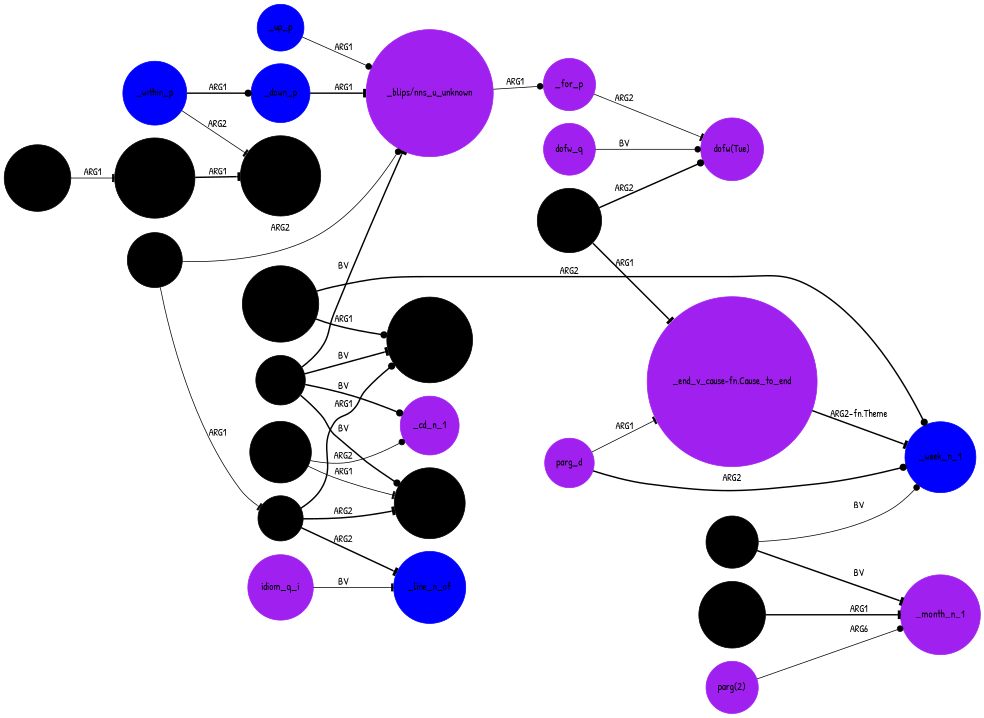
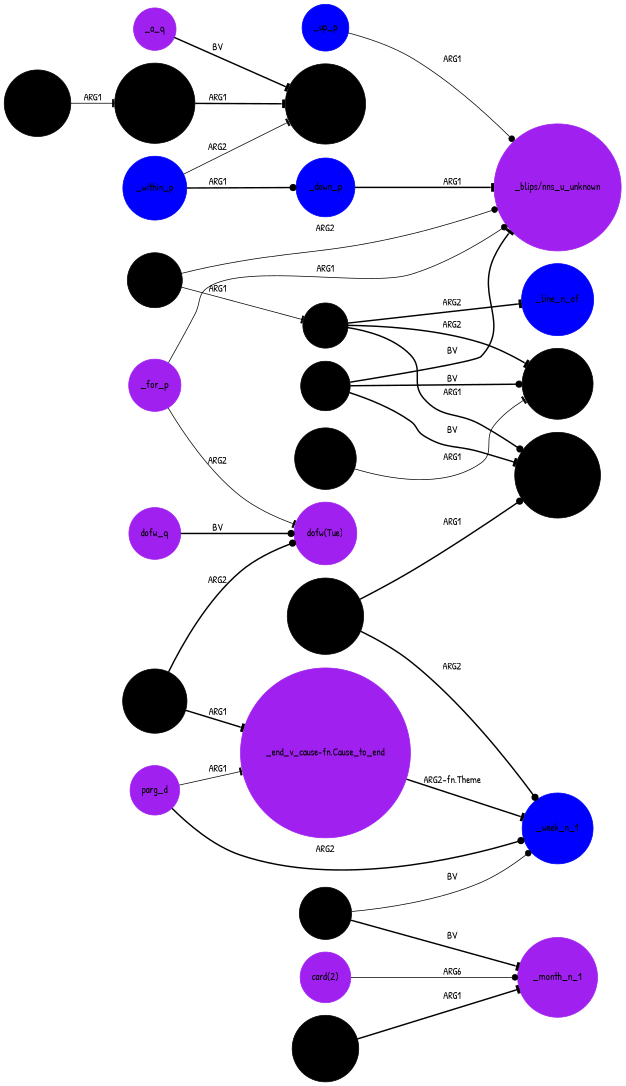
node "_a_q": added
edge "_blips/nns_u_unknown" -> "_for_p": reversed
edge "dofw_q" -> "dofw(Tue)": style solid -> bold
node "_cd_n_1": removed
node "idiom_q_i": removed
node "parg(2)": label "parg(2)" -> "card(2)"
